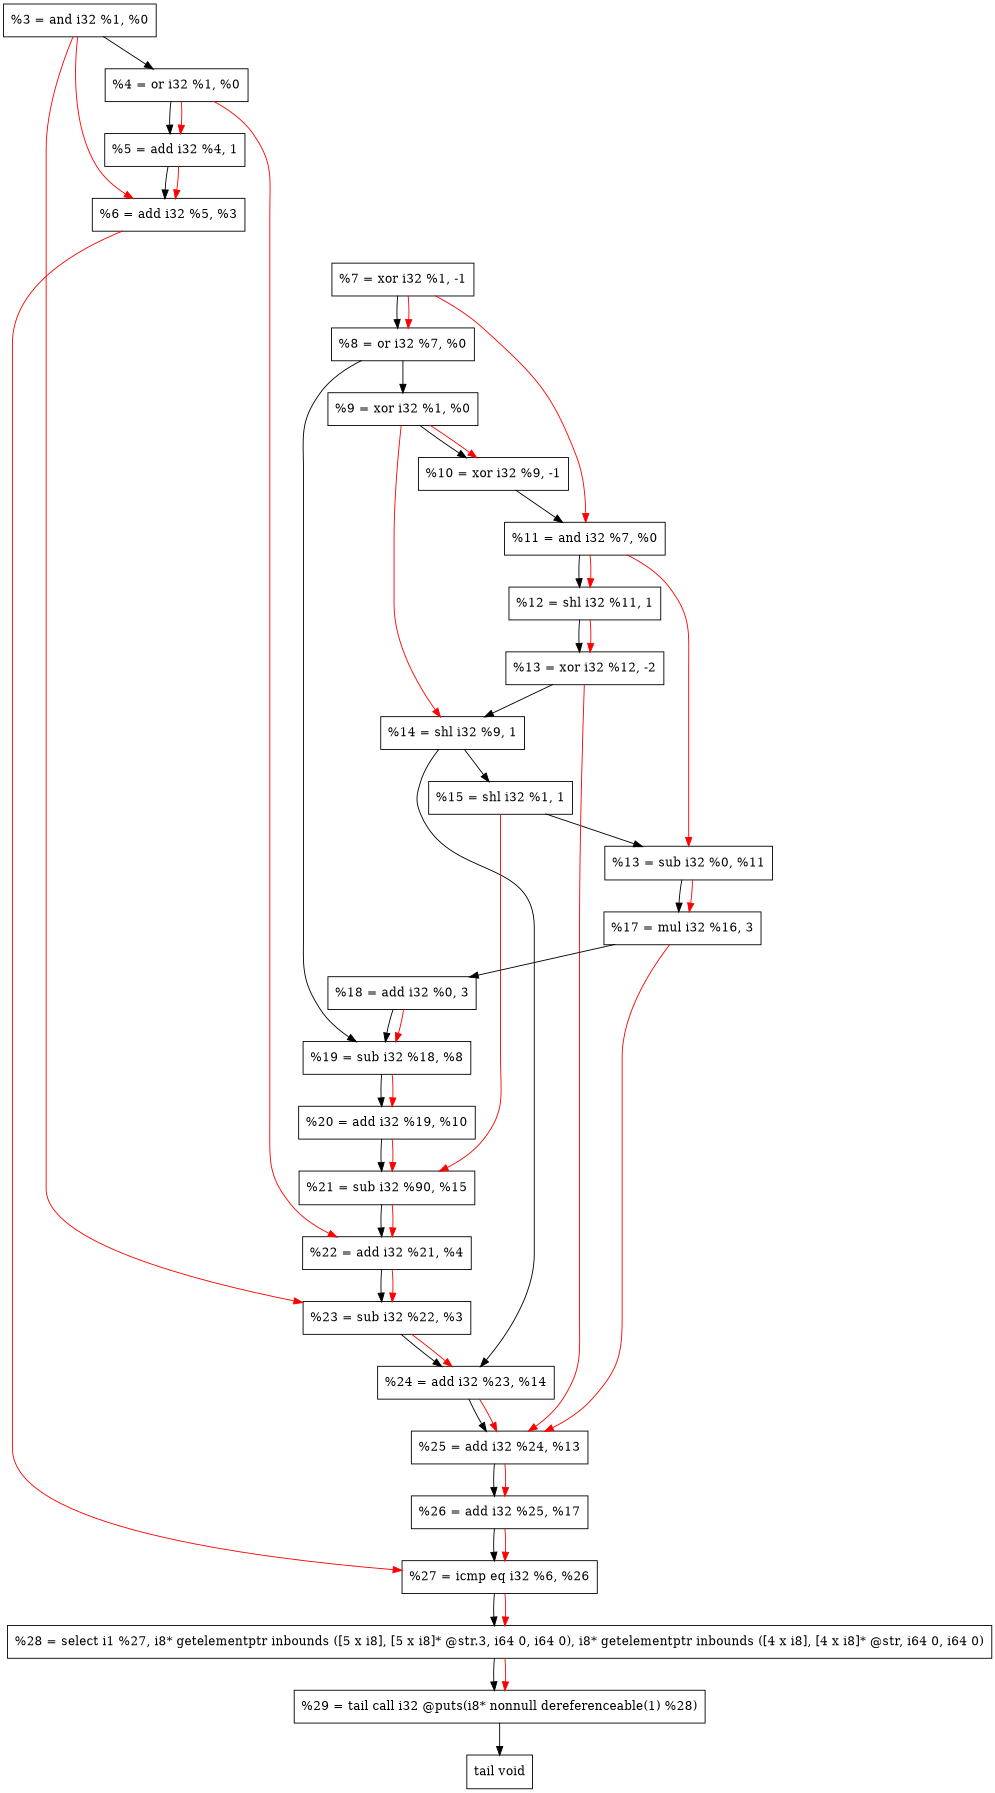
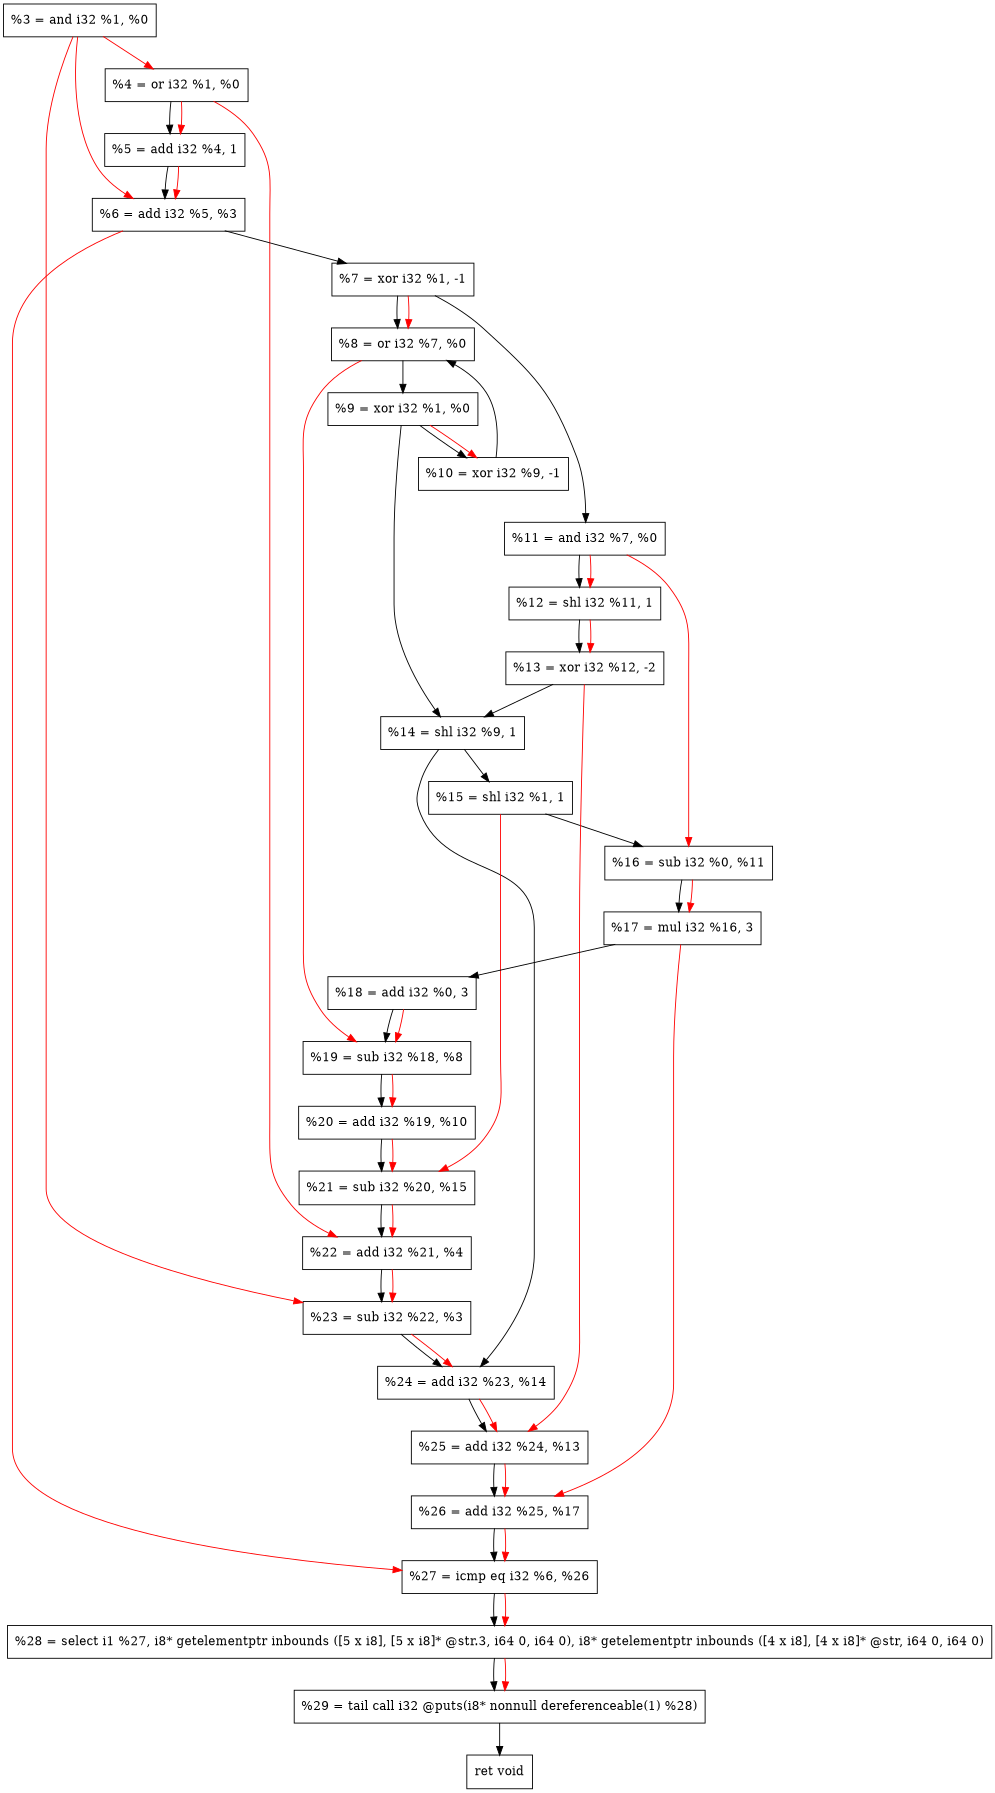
edge "%3 = and i32 %1, %0" -> "%4 = or i32 %1, %0": color black -> red
edge "%6 = add i32 %5, %3" -> "%7 = xor i32 %1, -1": added
edge "%7 = xor i32 %1, -1" -> "%11 = and i32 %7, %0": color red -> black
edge "%10 = xor i32 %9, -1" -> "%11 = and i32 %7, %0": now "%10 = xor i32 %9, -1" -> "%8 = or i32 %7, %0"
edge "%9 = xor i32 %1, %0" -> "%14 = shl i32 %9, 1": color red -> black
edge "%8 = or i32 %7, %0" -> "%19 = sub i32 %18, %8": color black -> red
node "%13 = sub i32 %0, %11": label "%13 = sub i32 %0, %11" -> "%16 = sub i32 %0, %11"
node "%21 = sub i32 %90, %15": label "%21 = sub i32 %90, %15" -> "%21 = sub i32 %20, %15"
edge "%17 = mul i32 %16, 3" -> "%25 = add i32 %24, %13": now "%17 = mul i32 %16, 3" -> "%26 = add i32 %25, %17"
node "tail void": label "tail void" -> "ret void"
